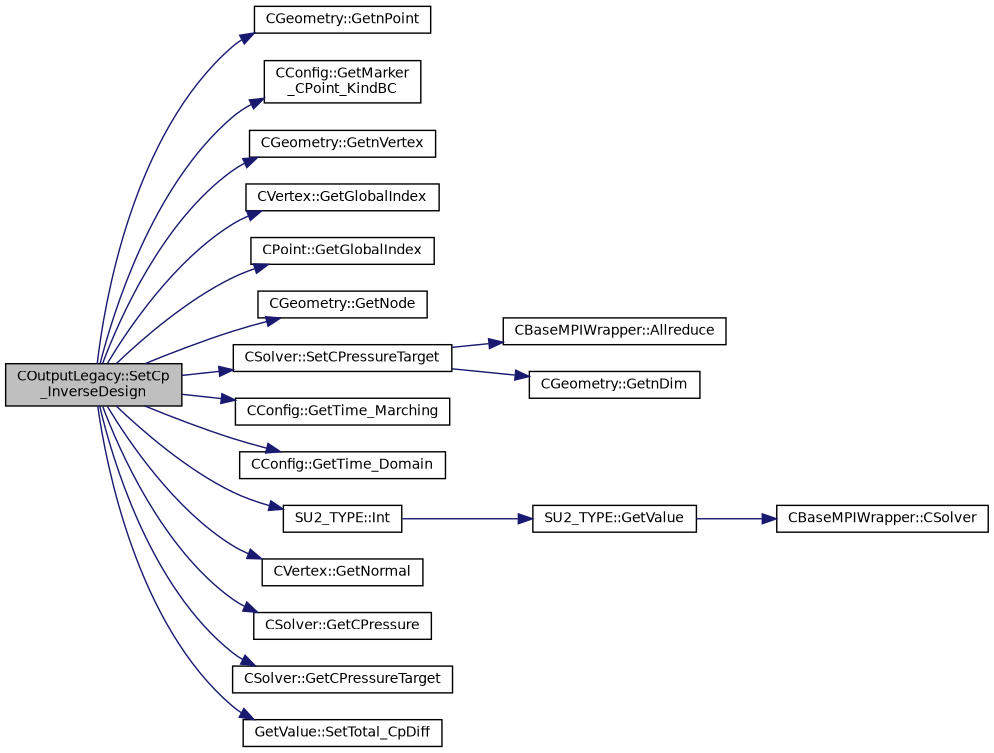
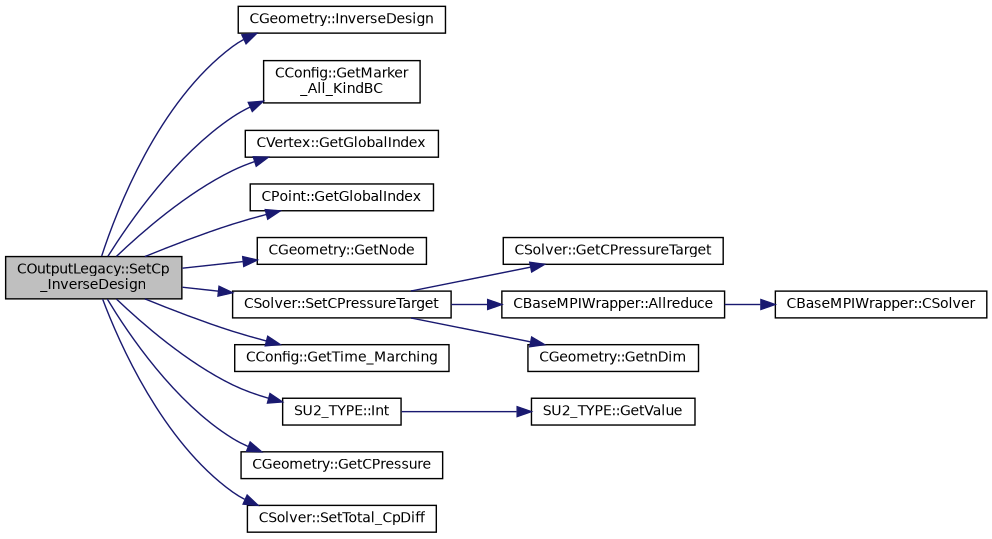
node "CGeometry::GetnPoint": label "CGeometry::GetnPoint" -> "CGeometry::InverseDesign"
node "CConfig::GetMarker _CPoint_KindBC": label "CConfig::GetMarker _CPoint_KindBC" -> "CConfig::GetMarker _All_KindBC"
node "CGeometry::GetnVertex": removed
node "CConfig::GetTime_Domain": removed
edge "SU2_TYPE::GetValue" -> "CBaseMPIWrapper::CSolver": now "CBaseMPIWrapper::Allreduce" -> "CBaseMPIWrapper::CSolver"
edge "COutputLegacy::SetCp _InverseDesign" -> "CSolver::GetCPressureTarget": now "CSolver::SetCPressureTarget" -> "CSolver::GetCPressureTarget"
node "CVertex::GetNormal": removed
node "CSolver::GetCPressure": label "CSolver::GetCPressure" -> "CGeometry::GetCPressure"
node "GetValue::SetTotal_CpDiff": label "GetValue::SetTotal_CpDiff" -> "CSolver::SetTotal_CpDiff"
